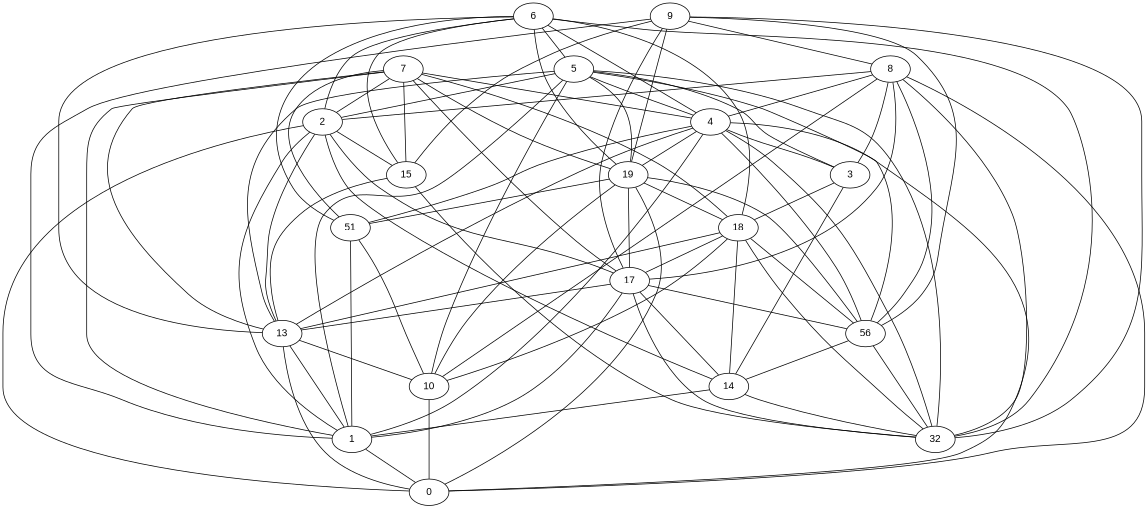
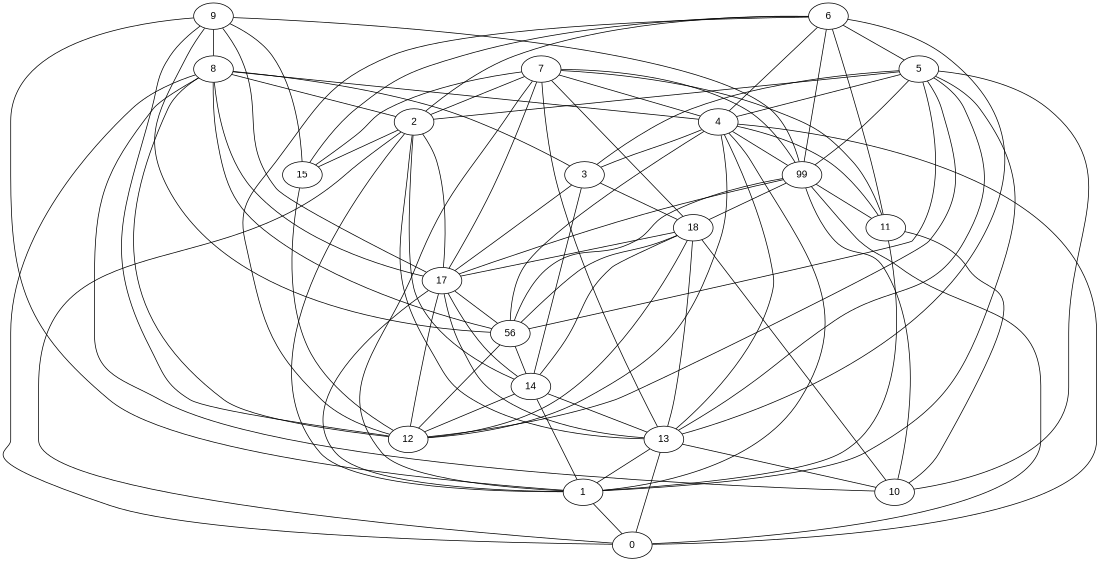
edge "6" -- "18": removed
node "19": label "19" -> "99"
edge "15" -- "13": now "14" -- "13"
node "51": label "51" -> "11"
edge "3" -- "17": added
edge "10" -- "0": removed
node "32": label "32" -> "12"
